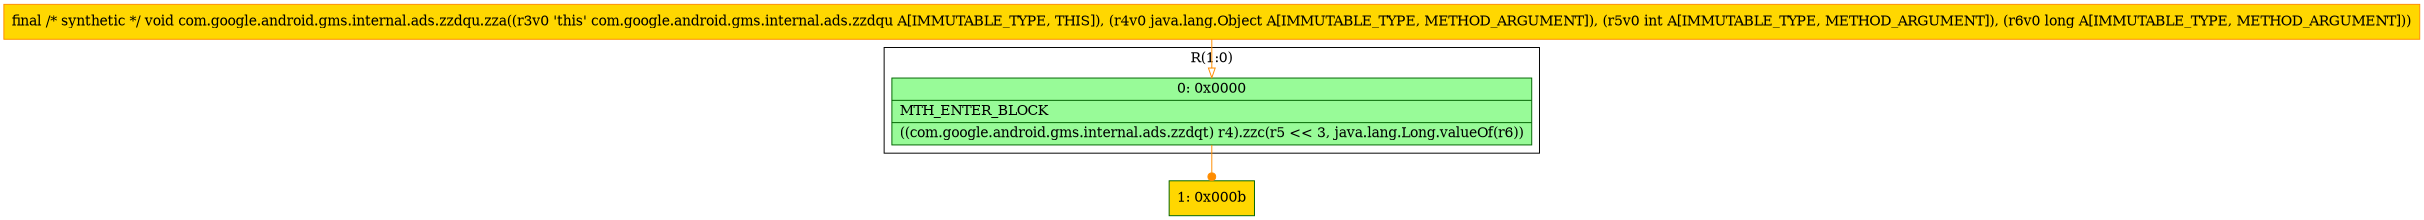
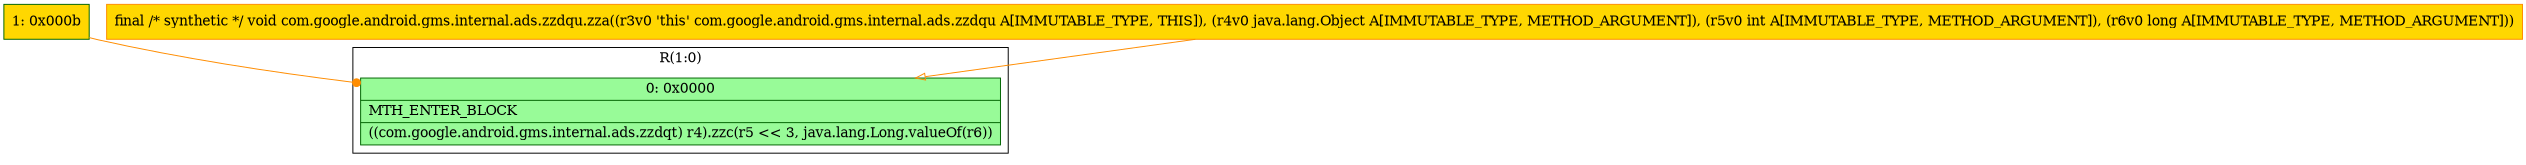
edge "0: 0x0000" -> "1: 0x000b": reversed
